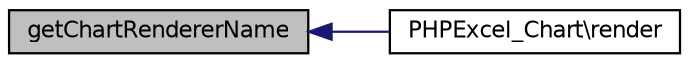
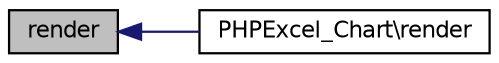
node "getChartRendererName": label "getChartRendererName" -> "render"
